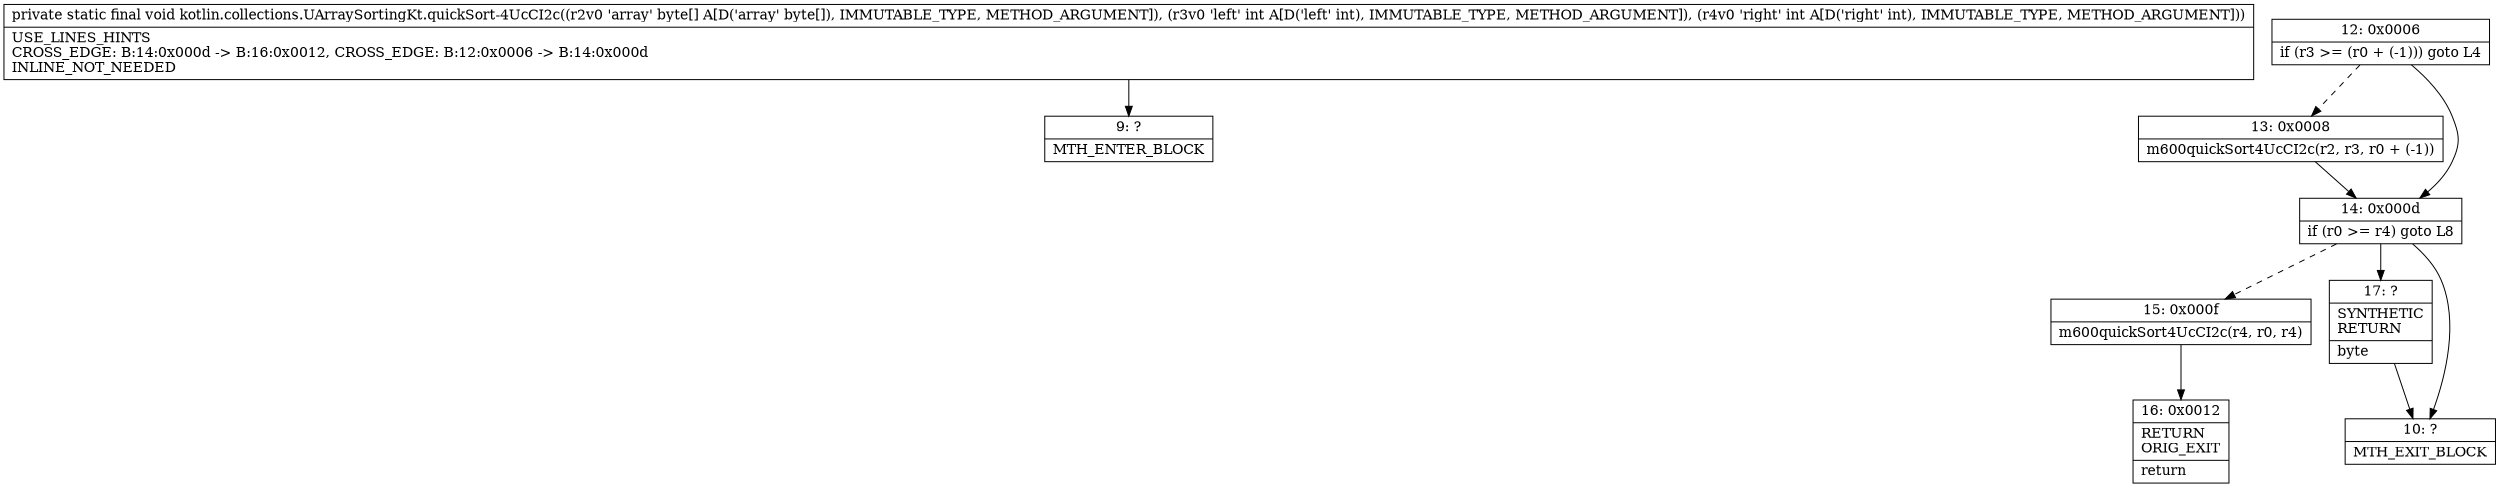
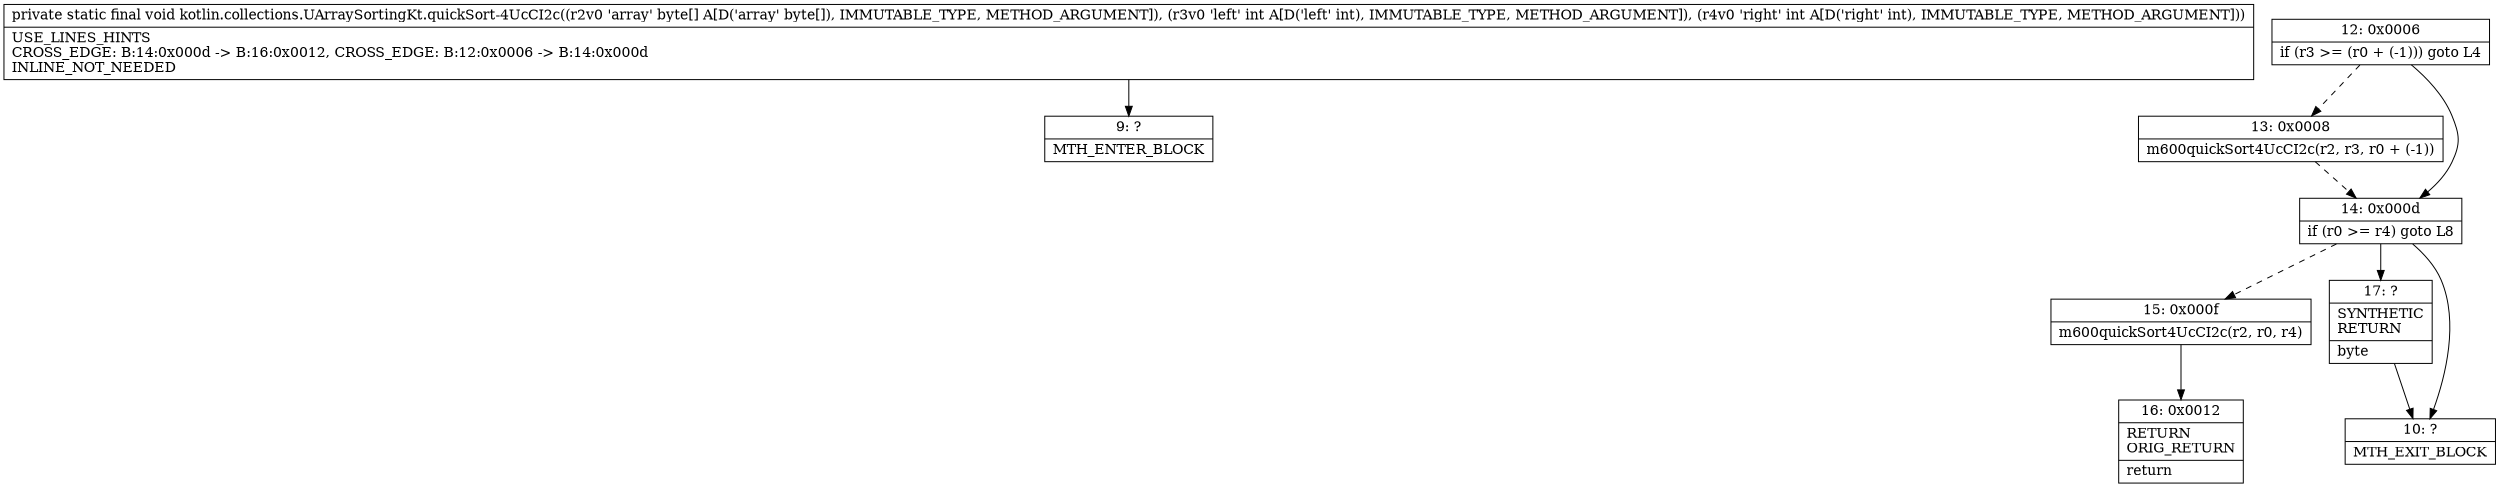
edge "13: 0x0008" -> "14: 0x000d": style solid -> dashed
node "15: 0x000f": text "m600quickSort4UcCI2c(r4, r0, r4)" -> "m600quickSort4UcCI2c(r2, r0, r4)"
node "16: 0x0012": text "ORIG_EXIT" -> "ORIG_RETURN"
